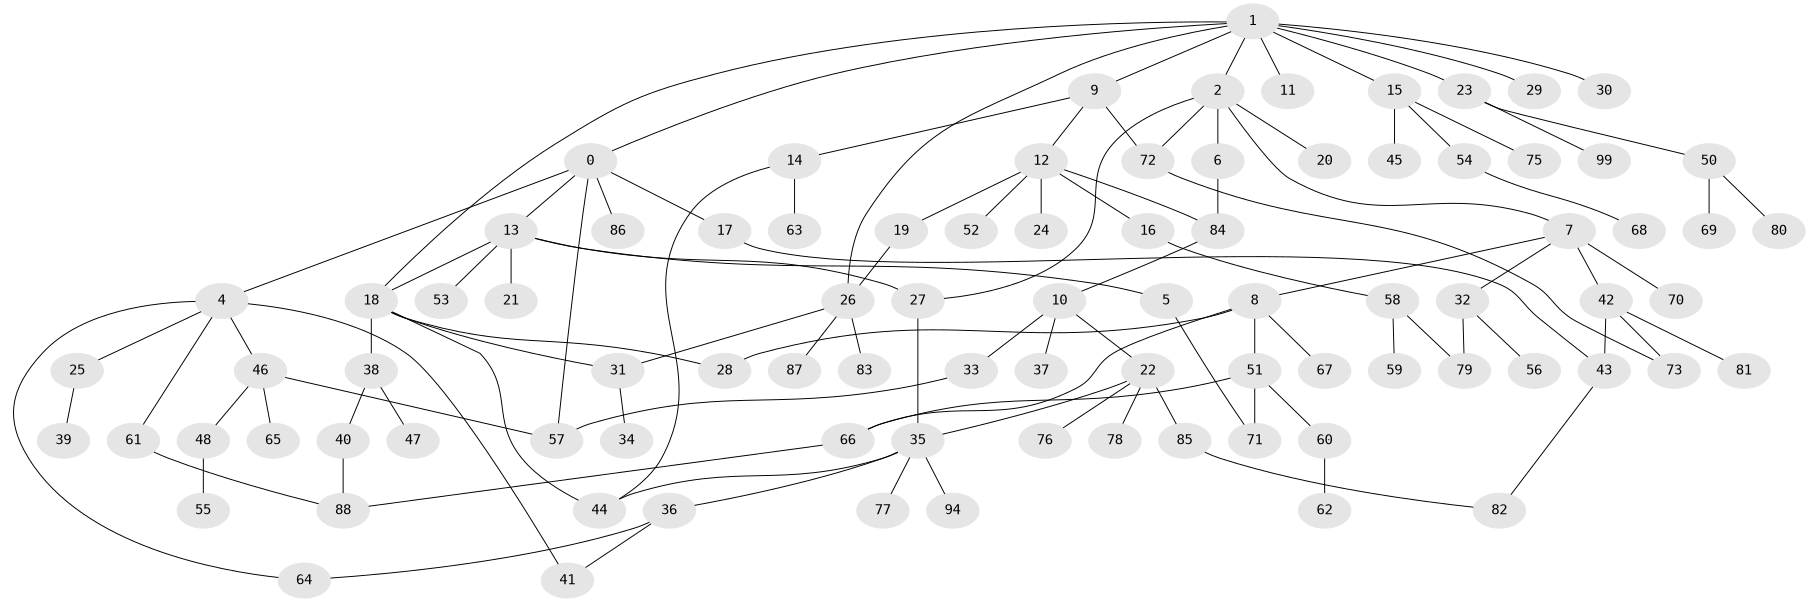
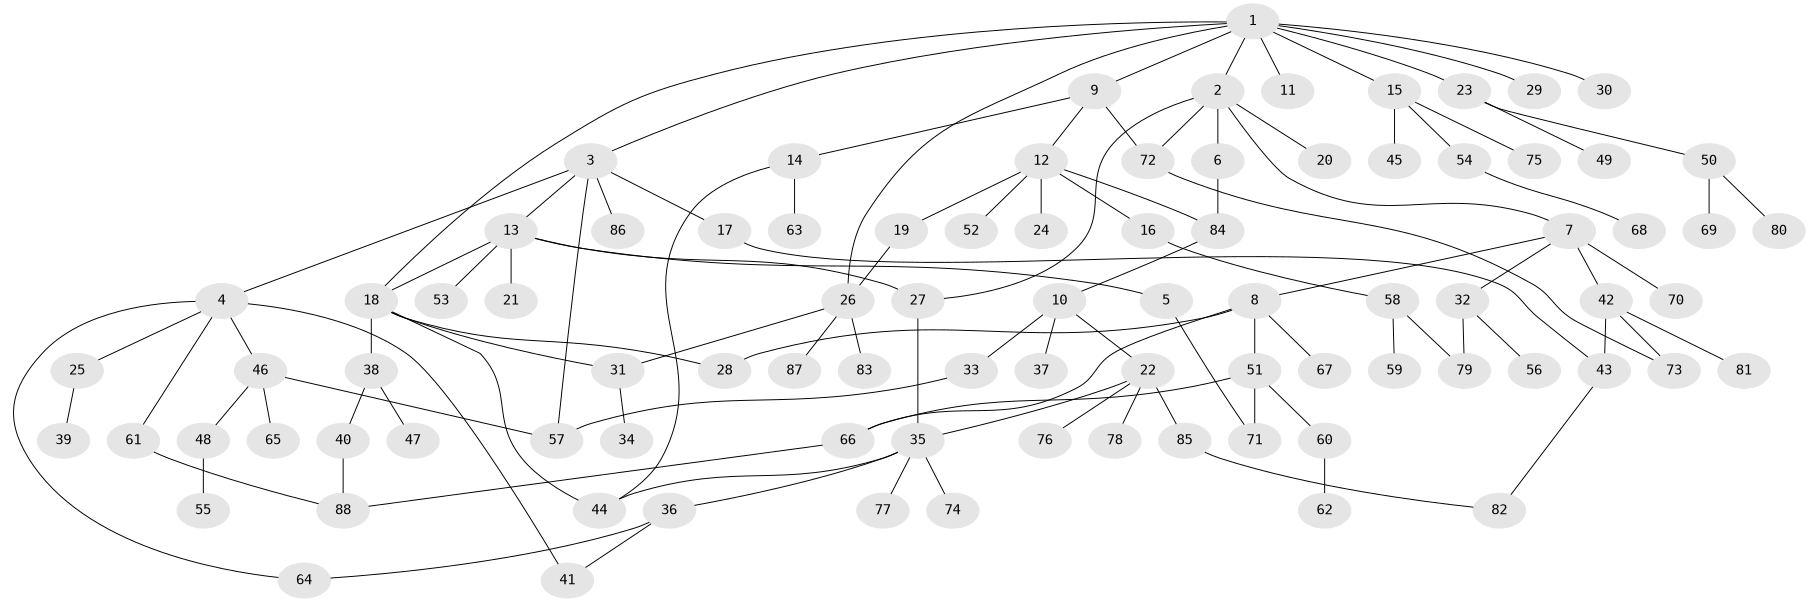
node "0": label "0" -> "3"
node "99": label "99" -> "49"
node "94": label "94" -> "74"
